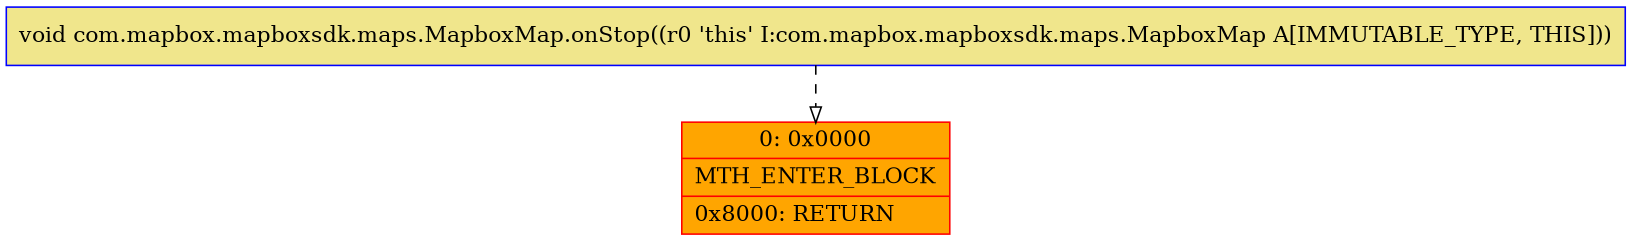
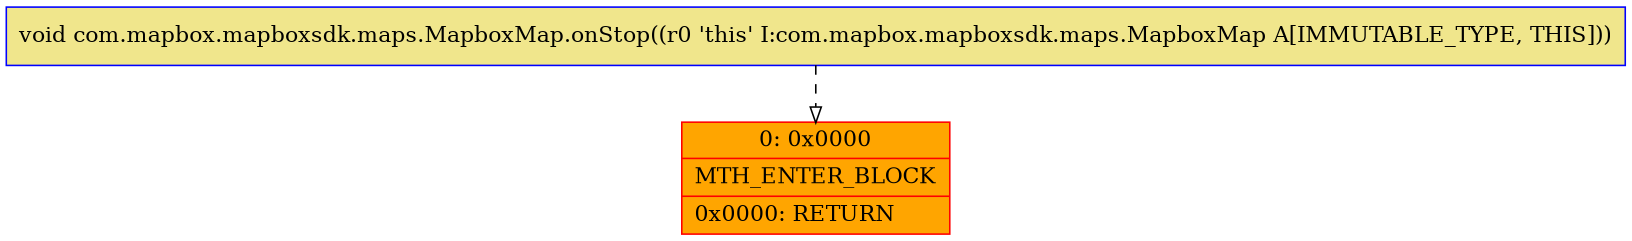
node "0: 0x0000": text "0x8000: RETURN" -> "0x0000: RETURN"
